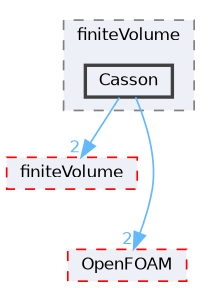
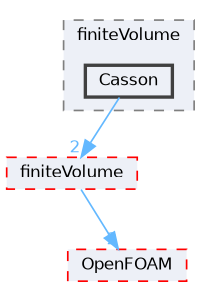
edge "Casson" -> "OpenFOAM": now "finiteVolume" -> "OpenFOAM"
